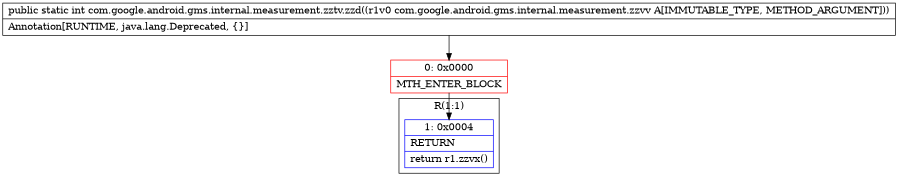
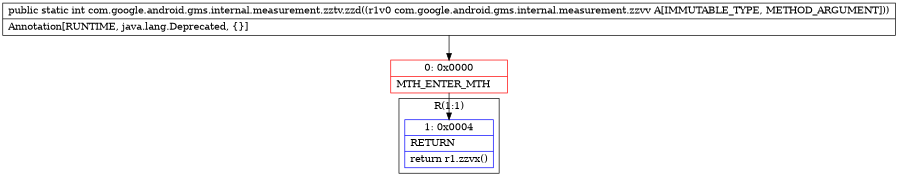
node "0: 0x0000": text "MTH_ENTER_BLOCK" -> "MTH_ENTER_MTH"
